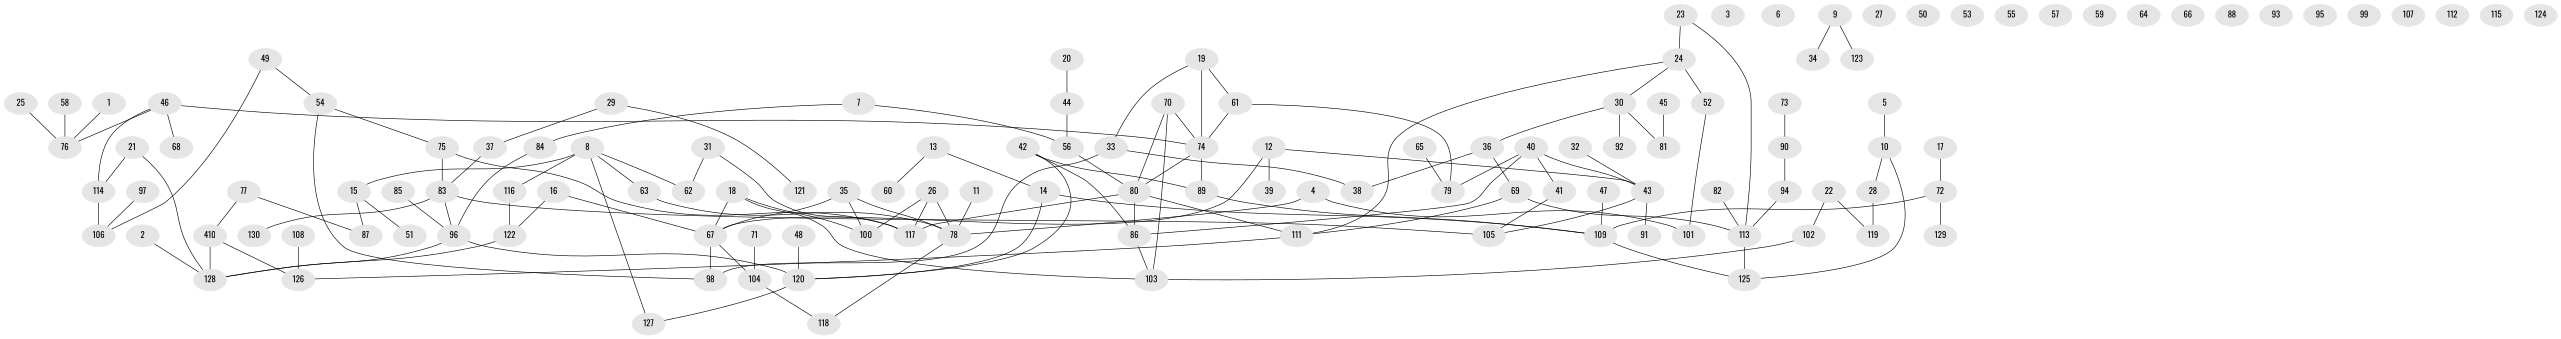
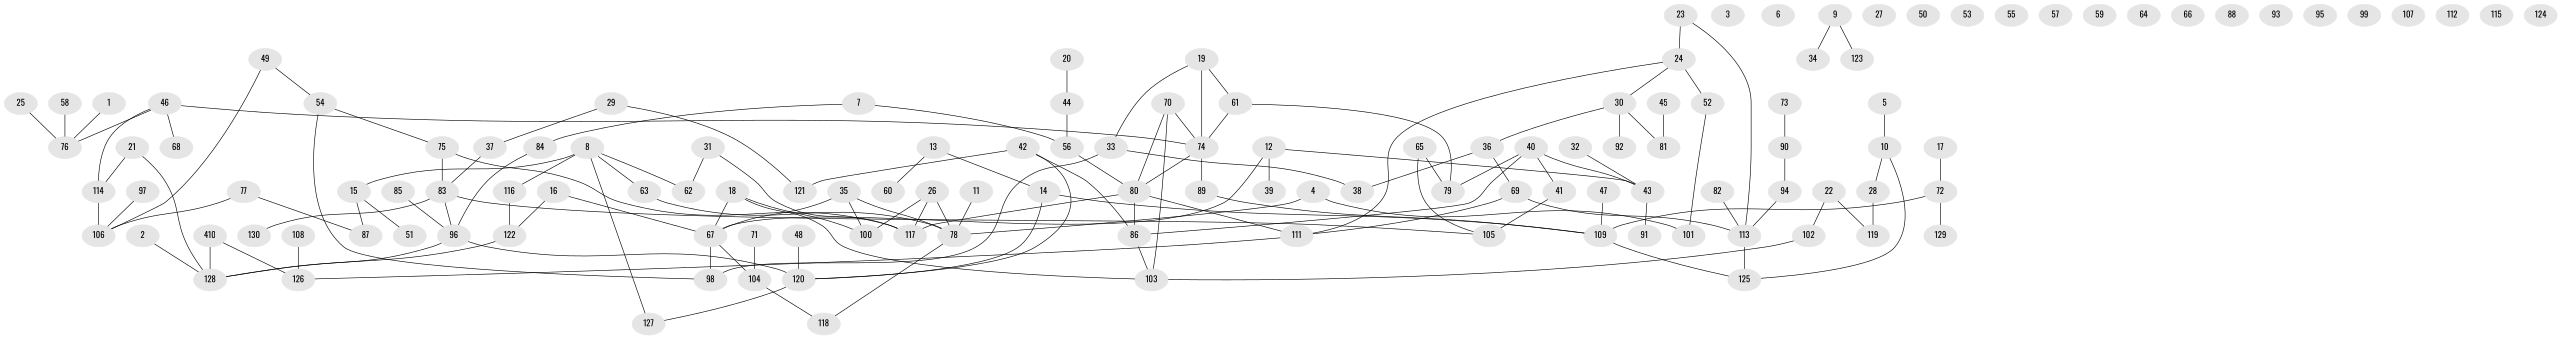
edge "42" -- "89": now "42" -- "121"
edge "77" -- "410": now "77" -- "106"
edge "43" -- "105": now "65" -- "105"
